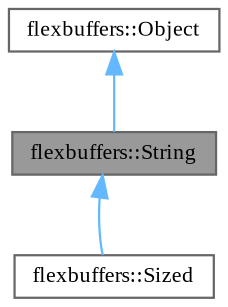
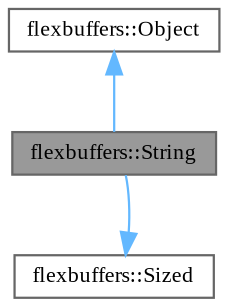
edge "flexbuffers::Sized" -> "flexbuffers::String": reversed
